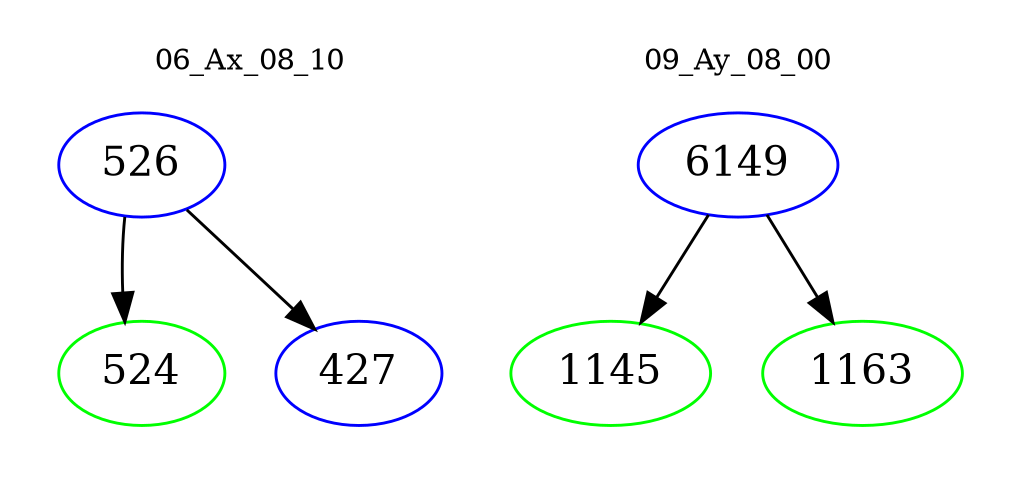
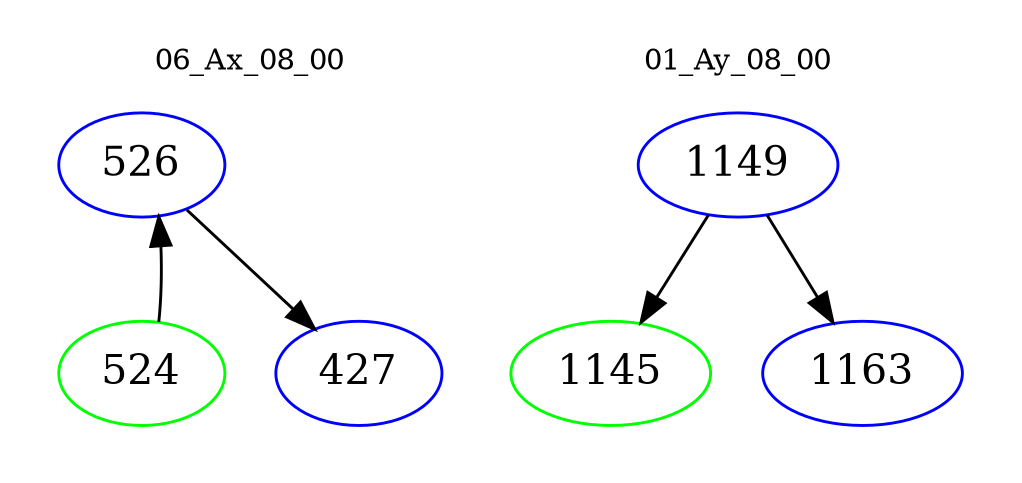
cluster "06_Ax_08_10": label "06_Ax_08_10" -> "06_Ax_08_00"
cluster "09_Ay_08_00": label "09_Ay_08_00" -> "01_Ay_08_00"
node "6149": label "6149" -> "1149"
edge "526" -> "524": reversed
node "1163": color green -> blue
